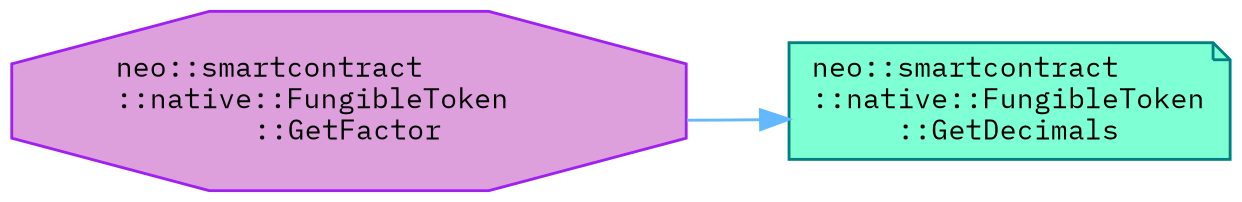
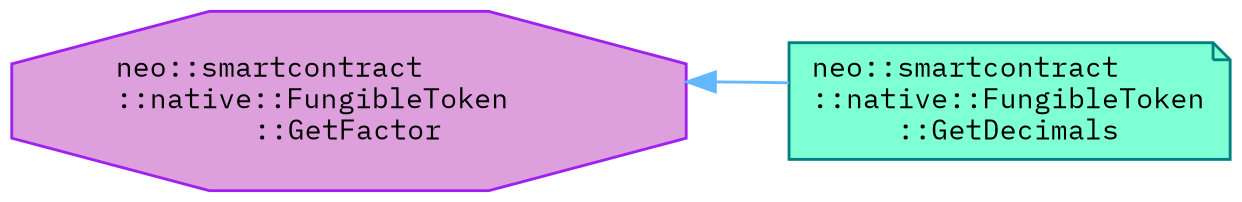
edge "neo::smartcontract ::native::FungibleToken ::GetFactor" -> "neo::smartcontract ::native::FungibleToken ::GetDecimals": reversed
